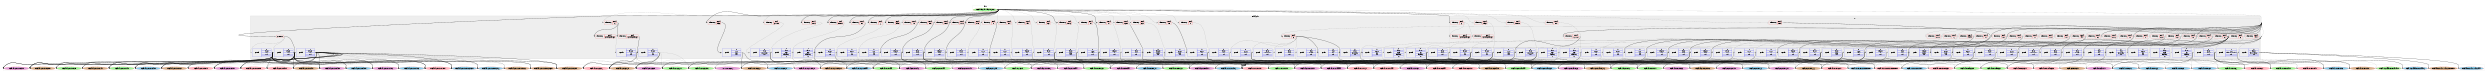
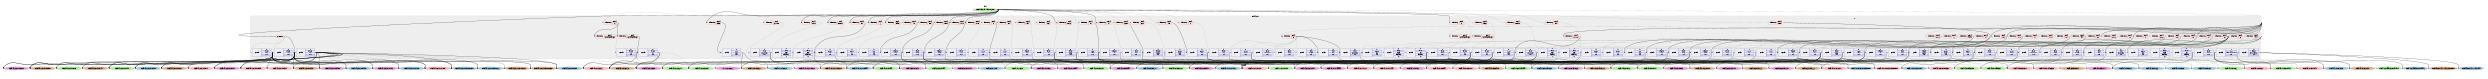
node "portage://dev-lang/python-3.6.12-r1": fillcolor tan -> skyblue
node "portage://app-arch/zstd-1.4.5": fillcolor skyblue -> tan
